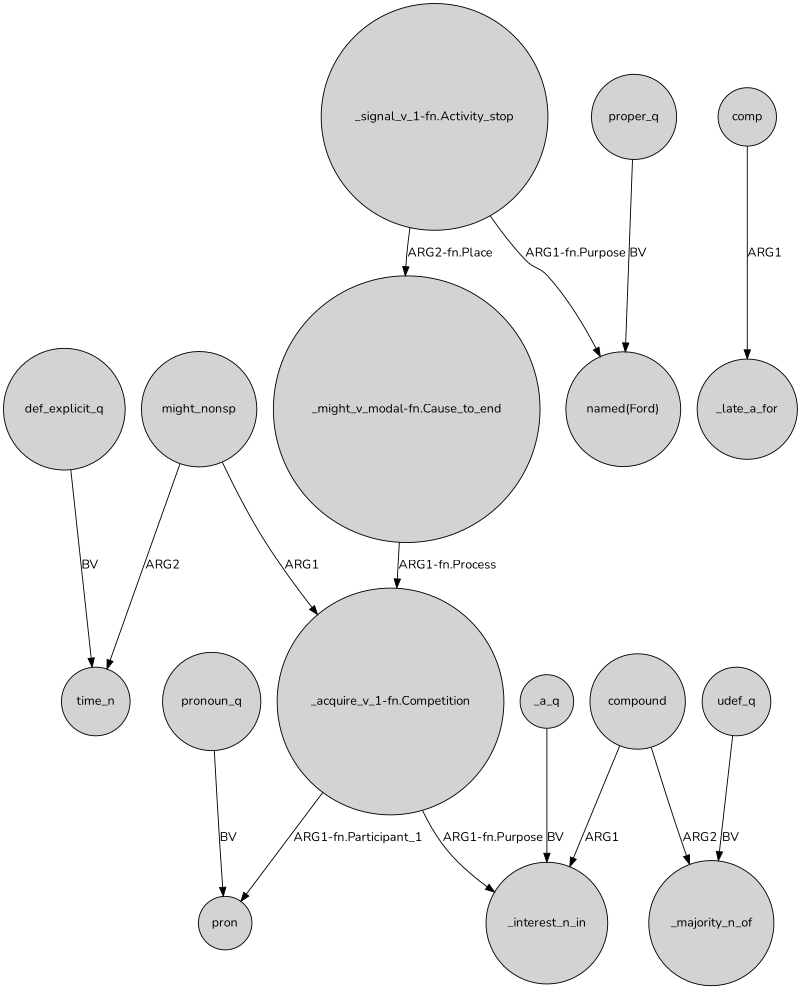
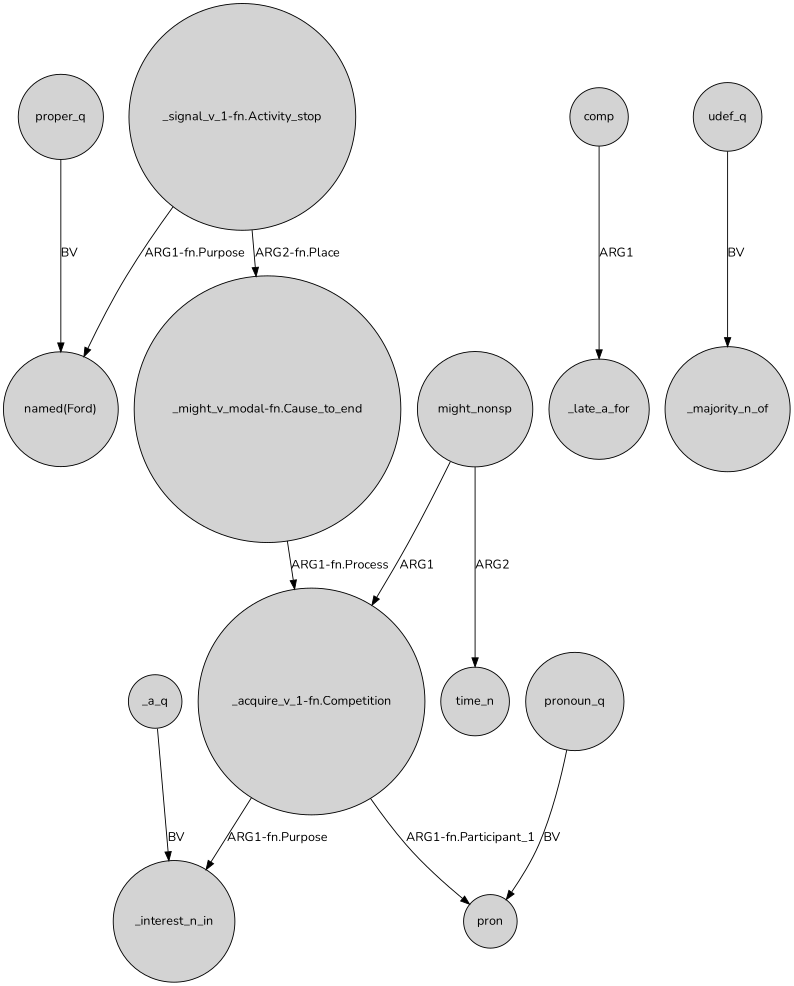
node "def_explicit_q": removed
node "compound": removed
